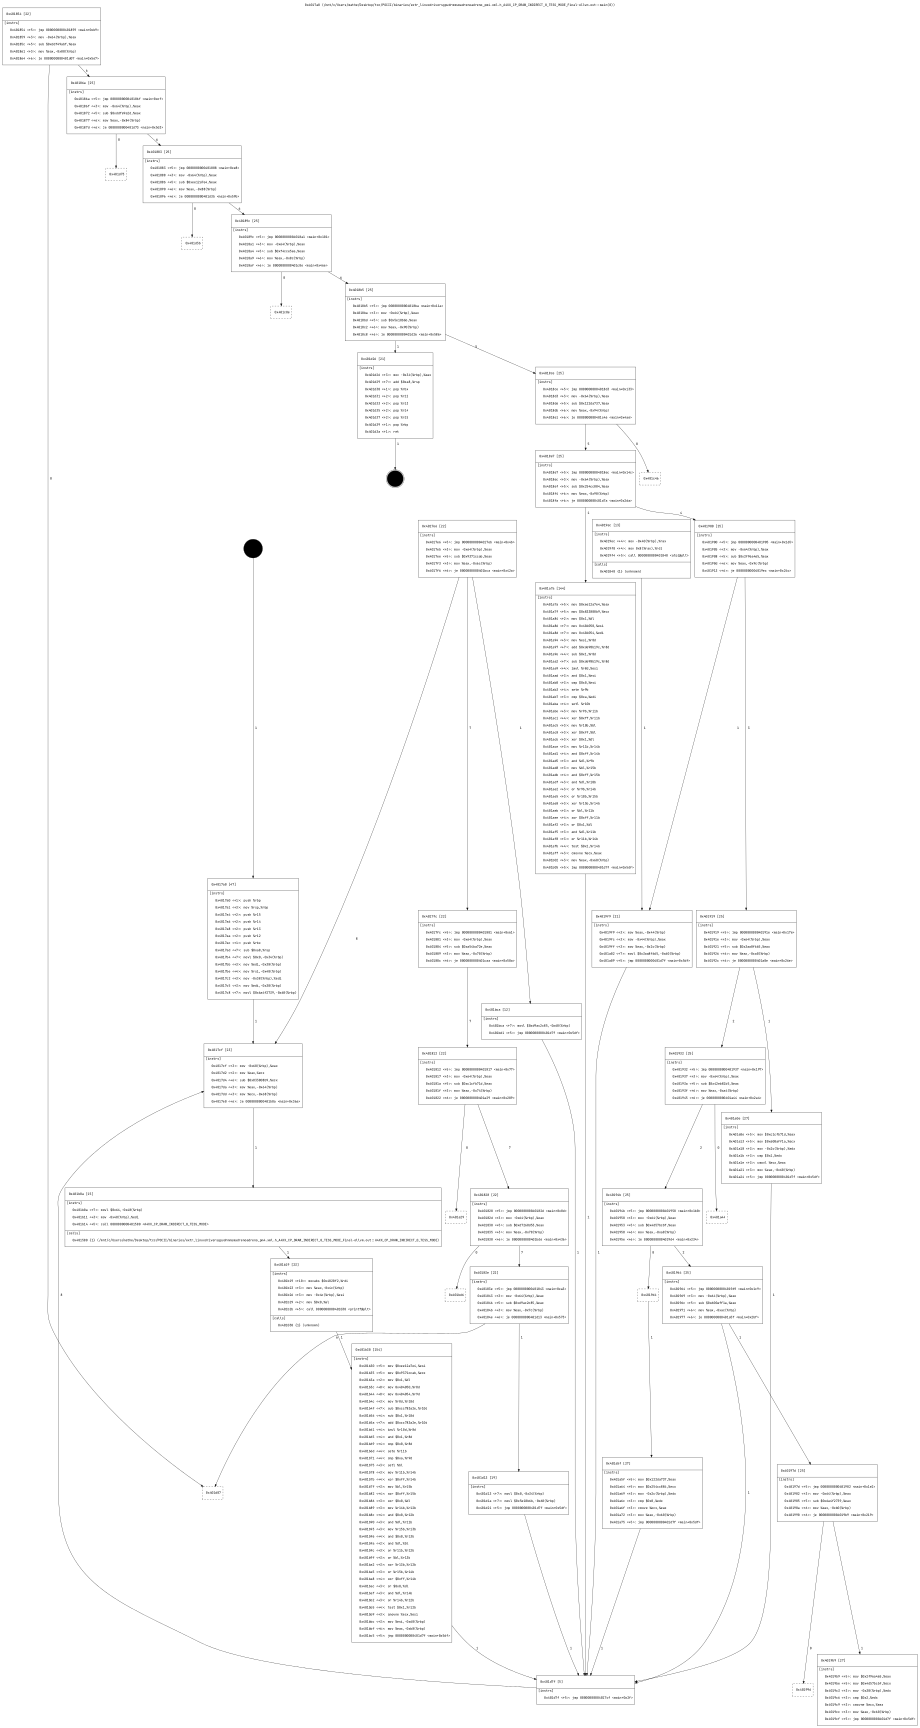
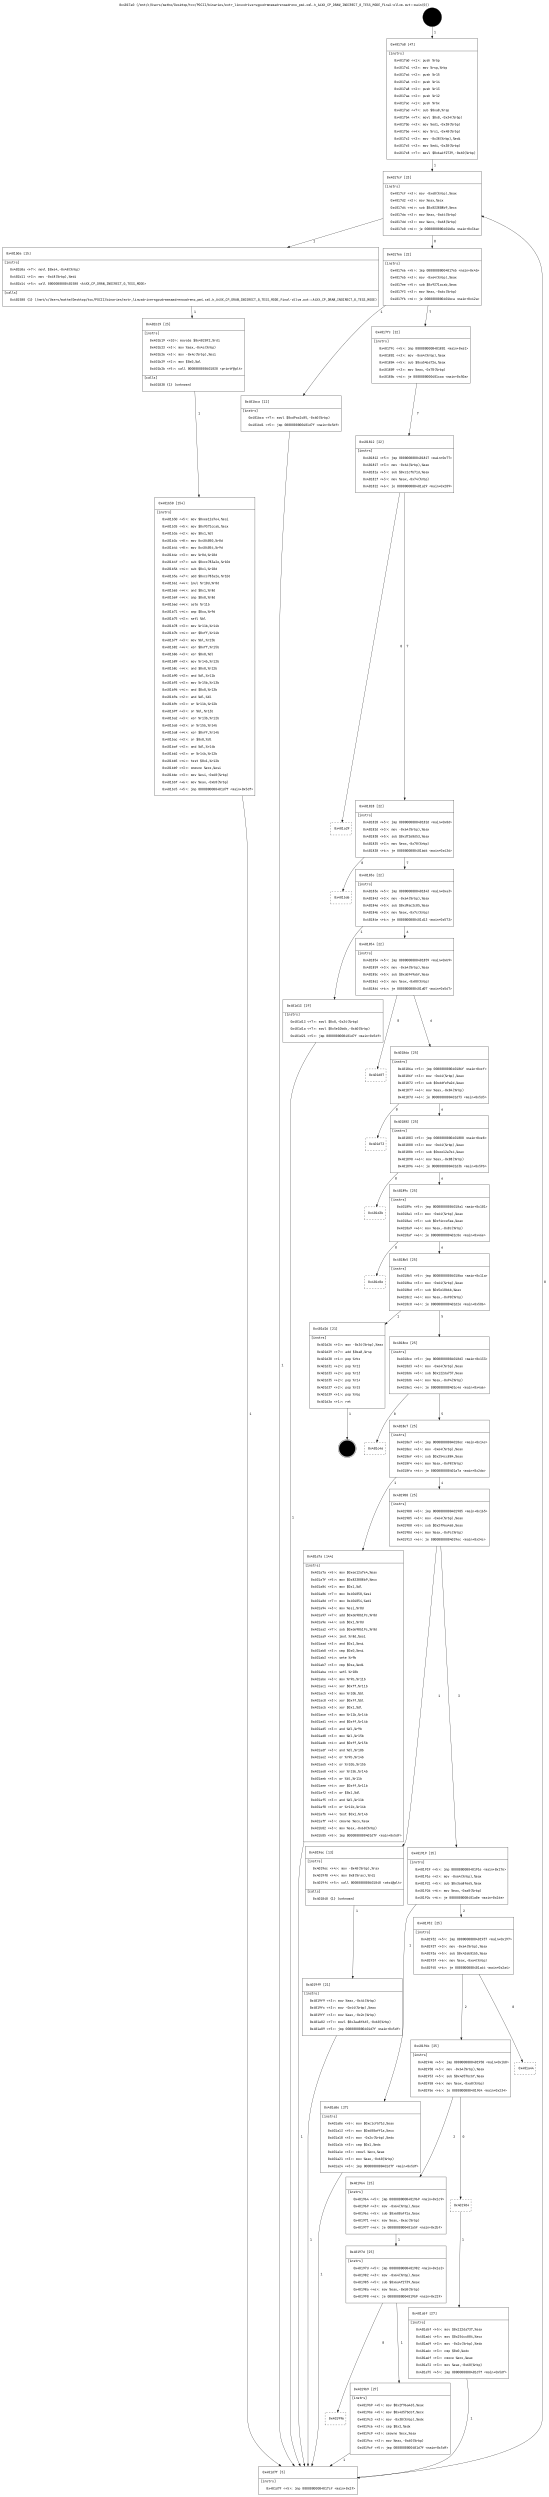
edge "0x401900 [25]" -> "0x4019f9 [21]": now "0x401900 [25]" -> "0x4019ec [13]"
edge "0x4017e6 [22]" -> "0x4017cf [23]": reversed
edge "0x40183e [22]" -> "0x401d07": now "0x40183e [22]" -> "0x401854 [22]"
edge "0x401964 [25]" -> "0x401d7f [5]": now "0x4019b9 [27]" -> "0x401d7f [5]"
